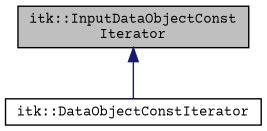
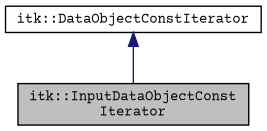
edge "itk::DataObjectConstIterator" -> "itk::InputDataObjectConst Iterator": reversed
